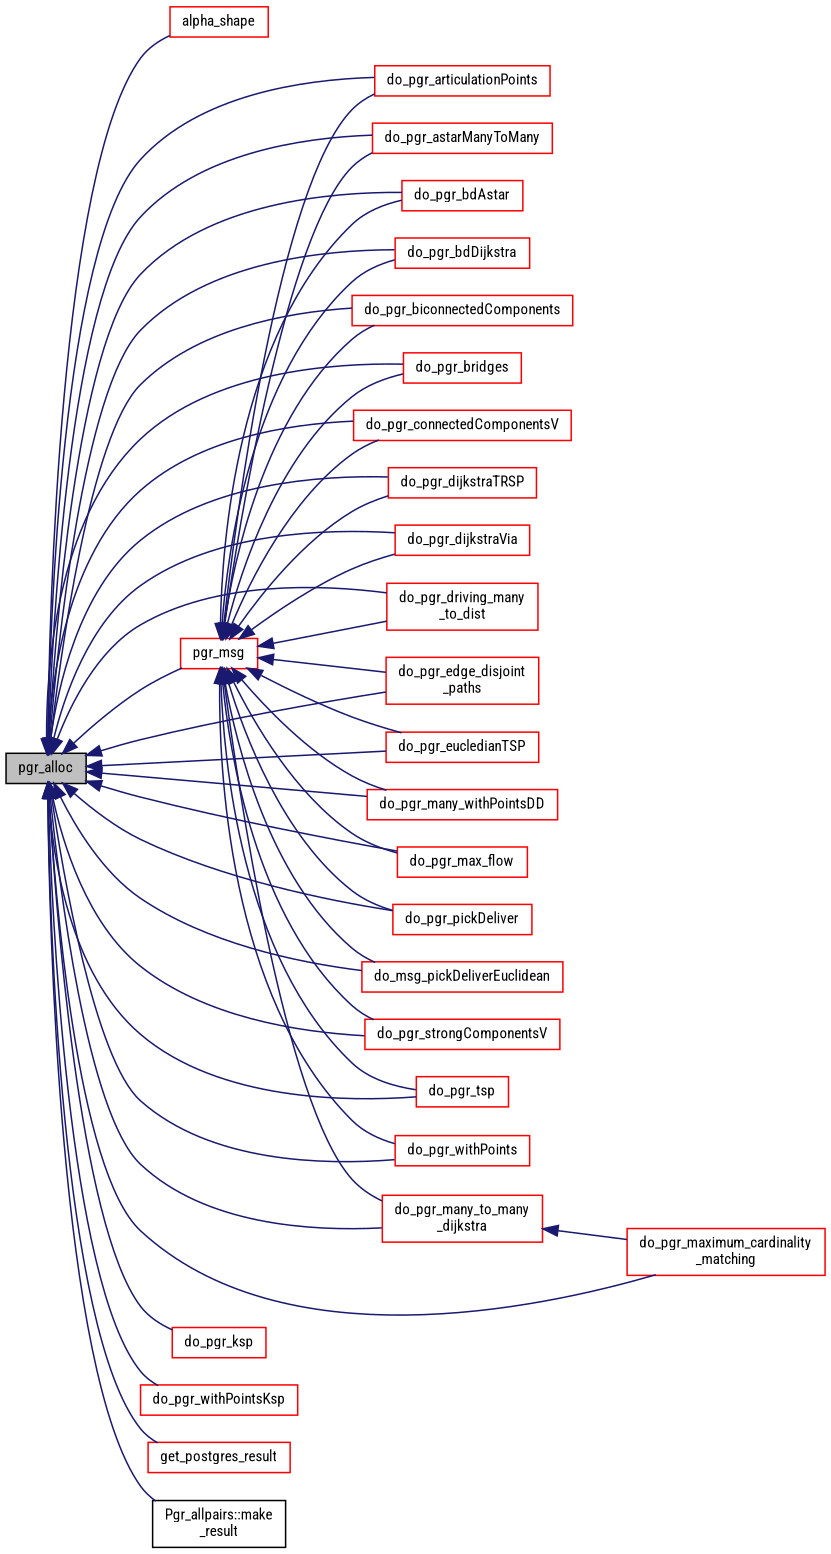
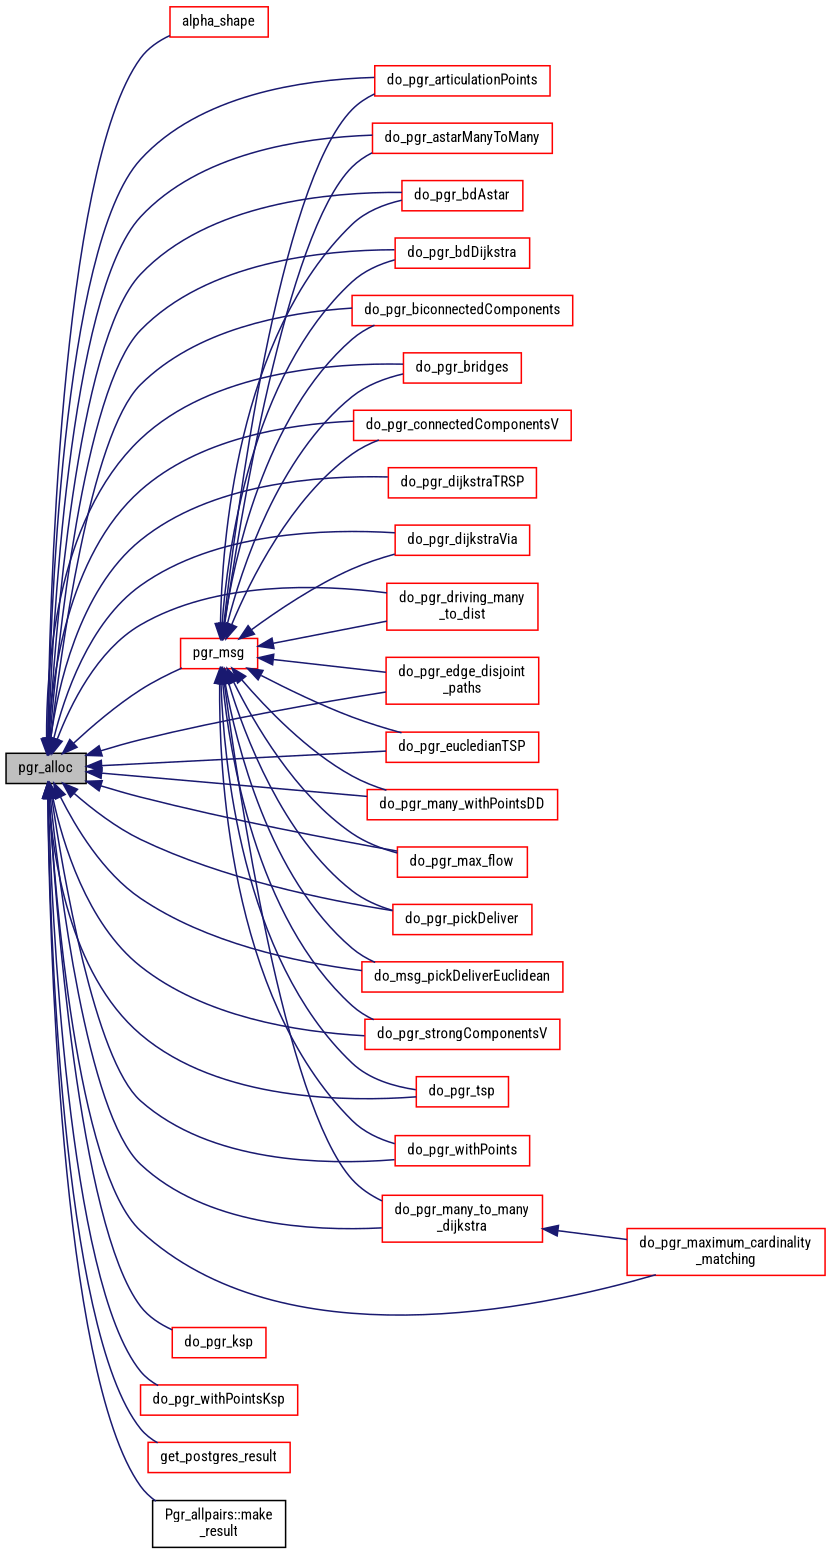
edge "do_pgr_dijkstraTRSP" -> "pgr_msg": removed
